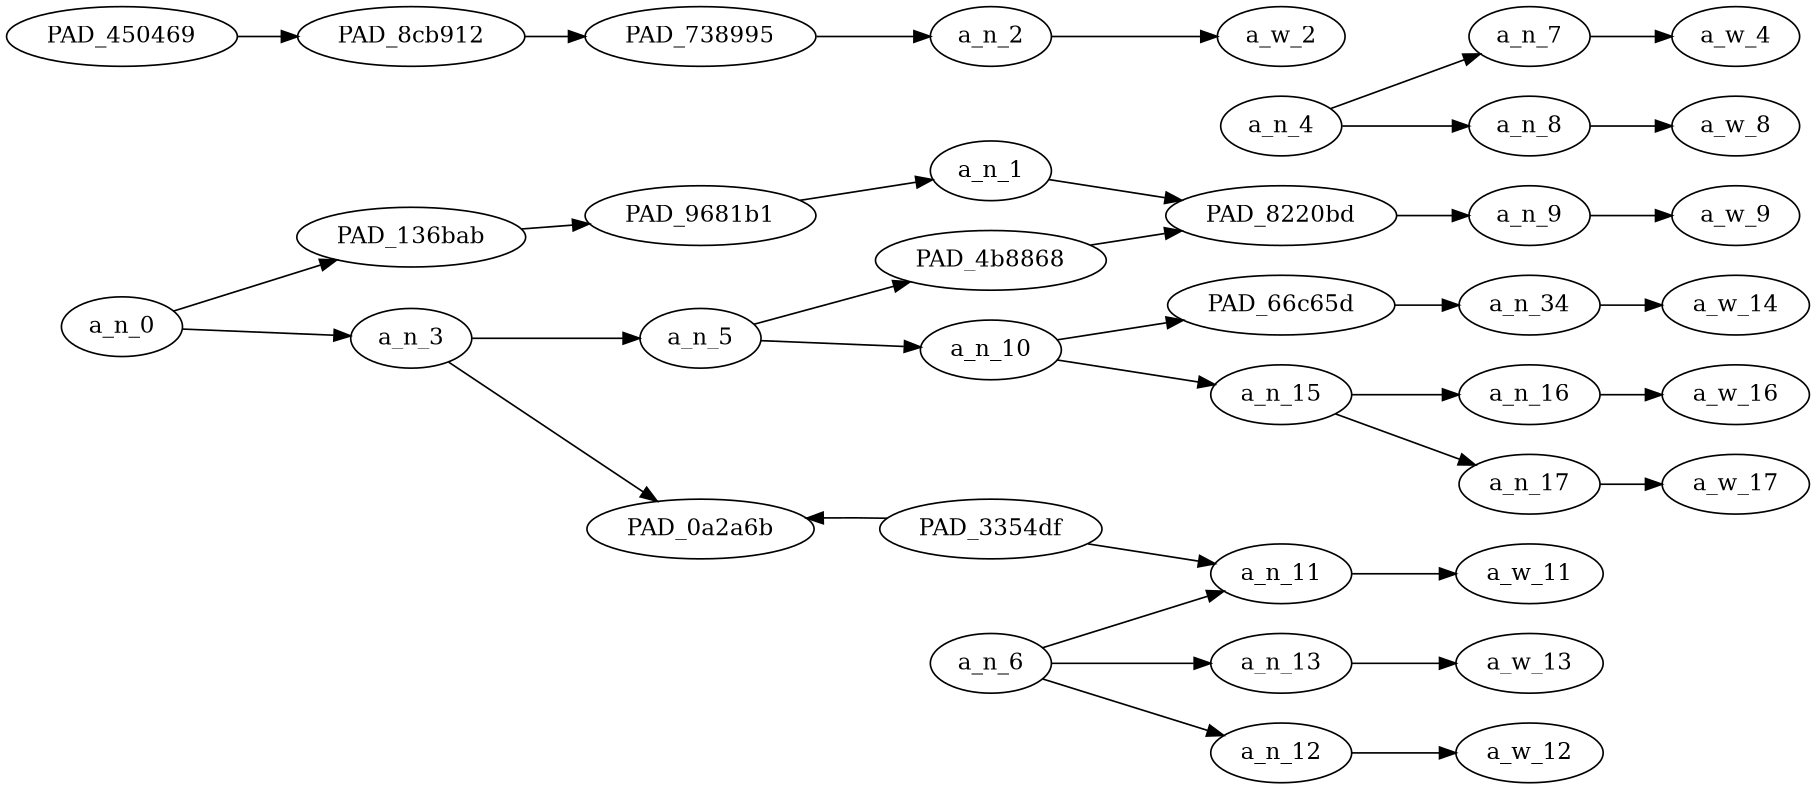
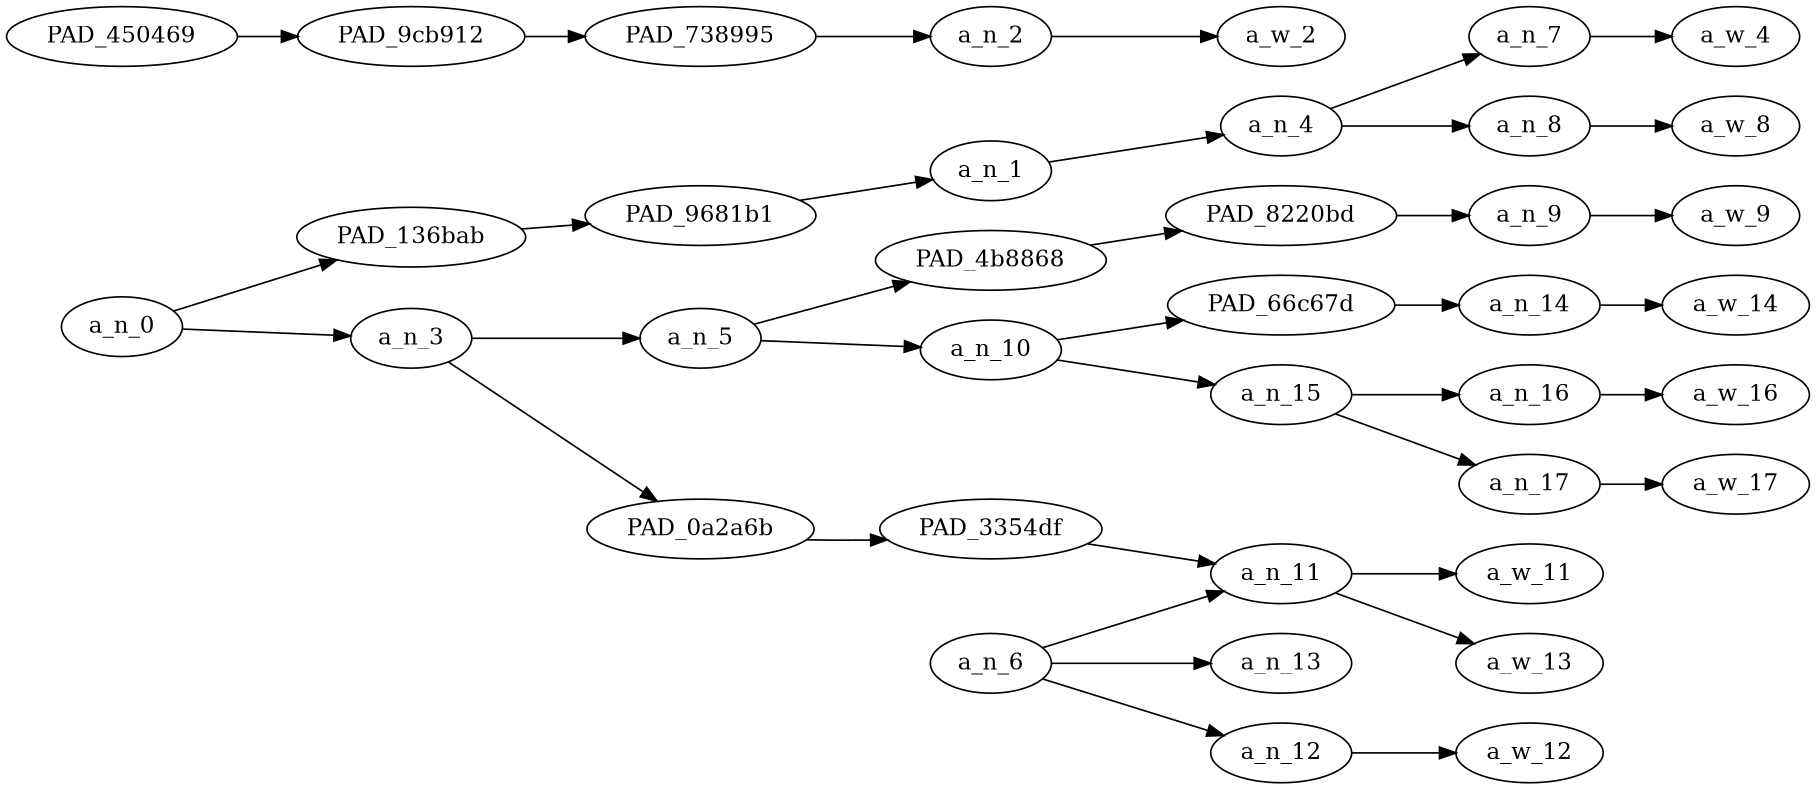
node "PAD_8cb912": label "PAD_8cb912" -> "PAD_9cb912"
edge "a_n_1" -> "PAD_8220bd": now "a_n_1" -> "a_n_4"
node "PAD_66c65d": label "PAD_66c65d" -> "PAD_66c67d"
node "a_n_34": label "a_n_34" -> "a_n_14"
edge "PAD_3354df" -> "PAD_0a2a6b": reversed
edge "a_n_13" -> "a_w_13": now "a_n_11" -> "a_w_13"
